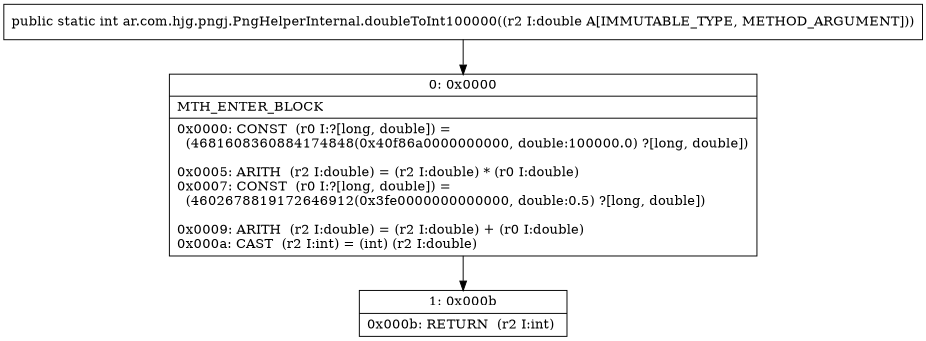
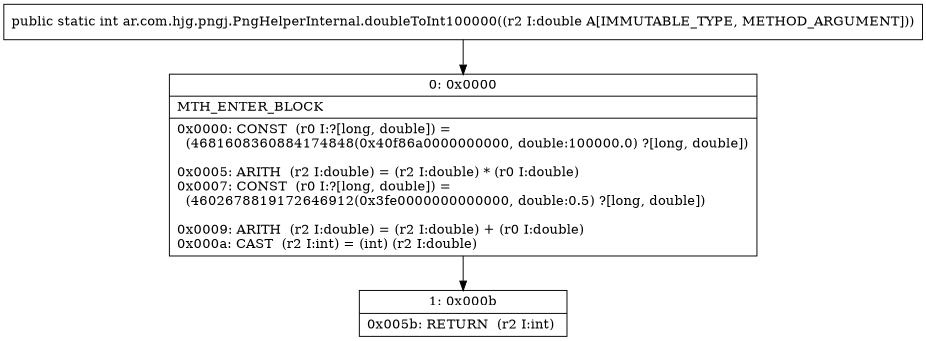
node "1: 0x000b": text "0x000b: RETURN  (r2 I:int)" -> "0x005b: RETURN  (r2 I:int)"
